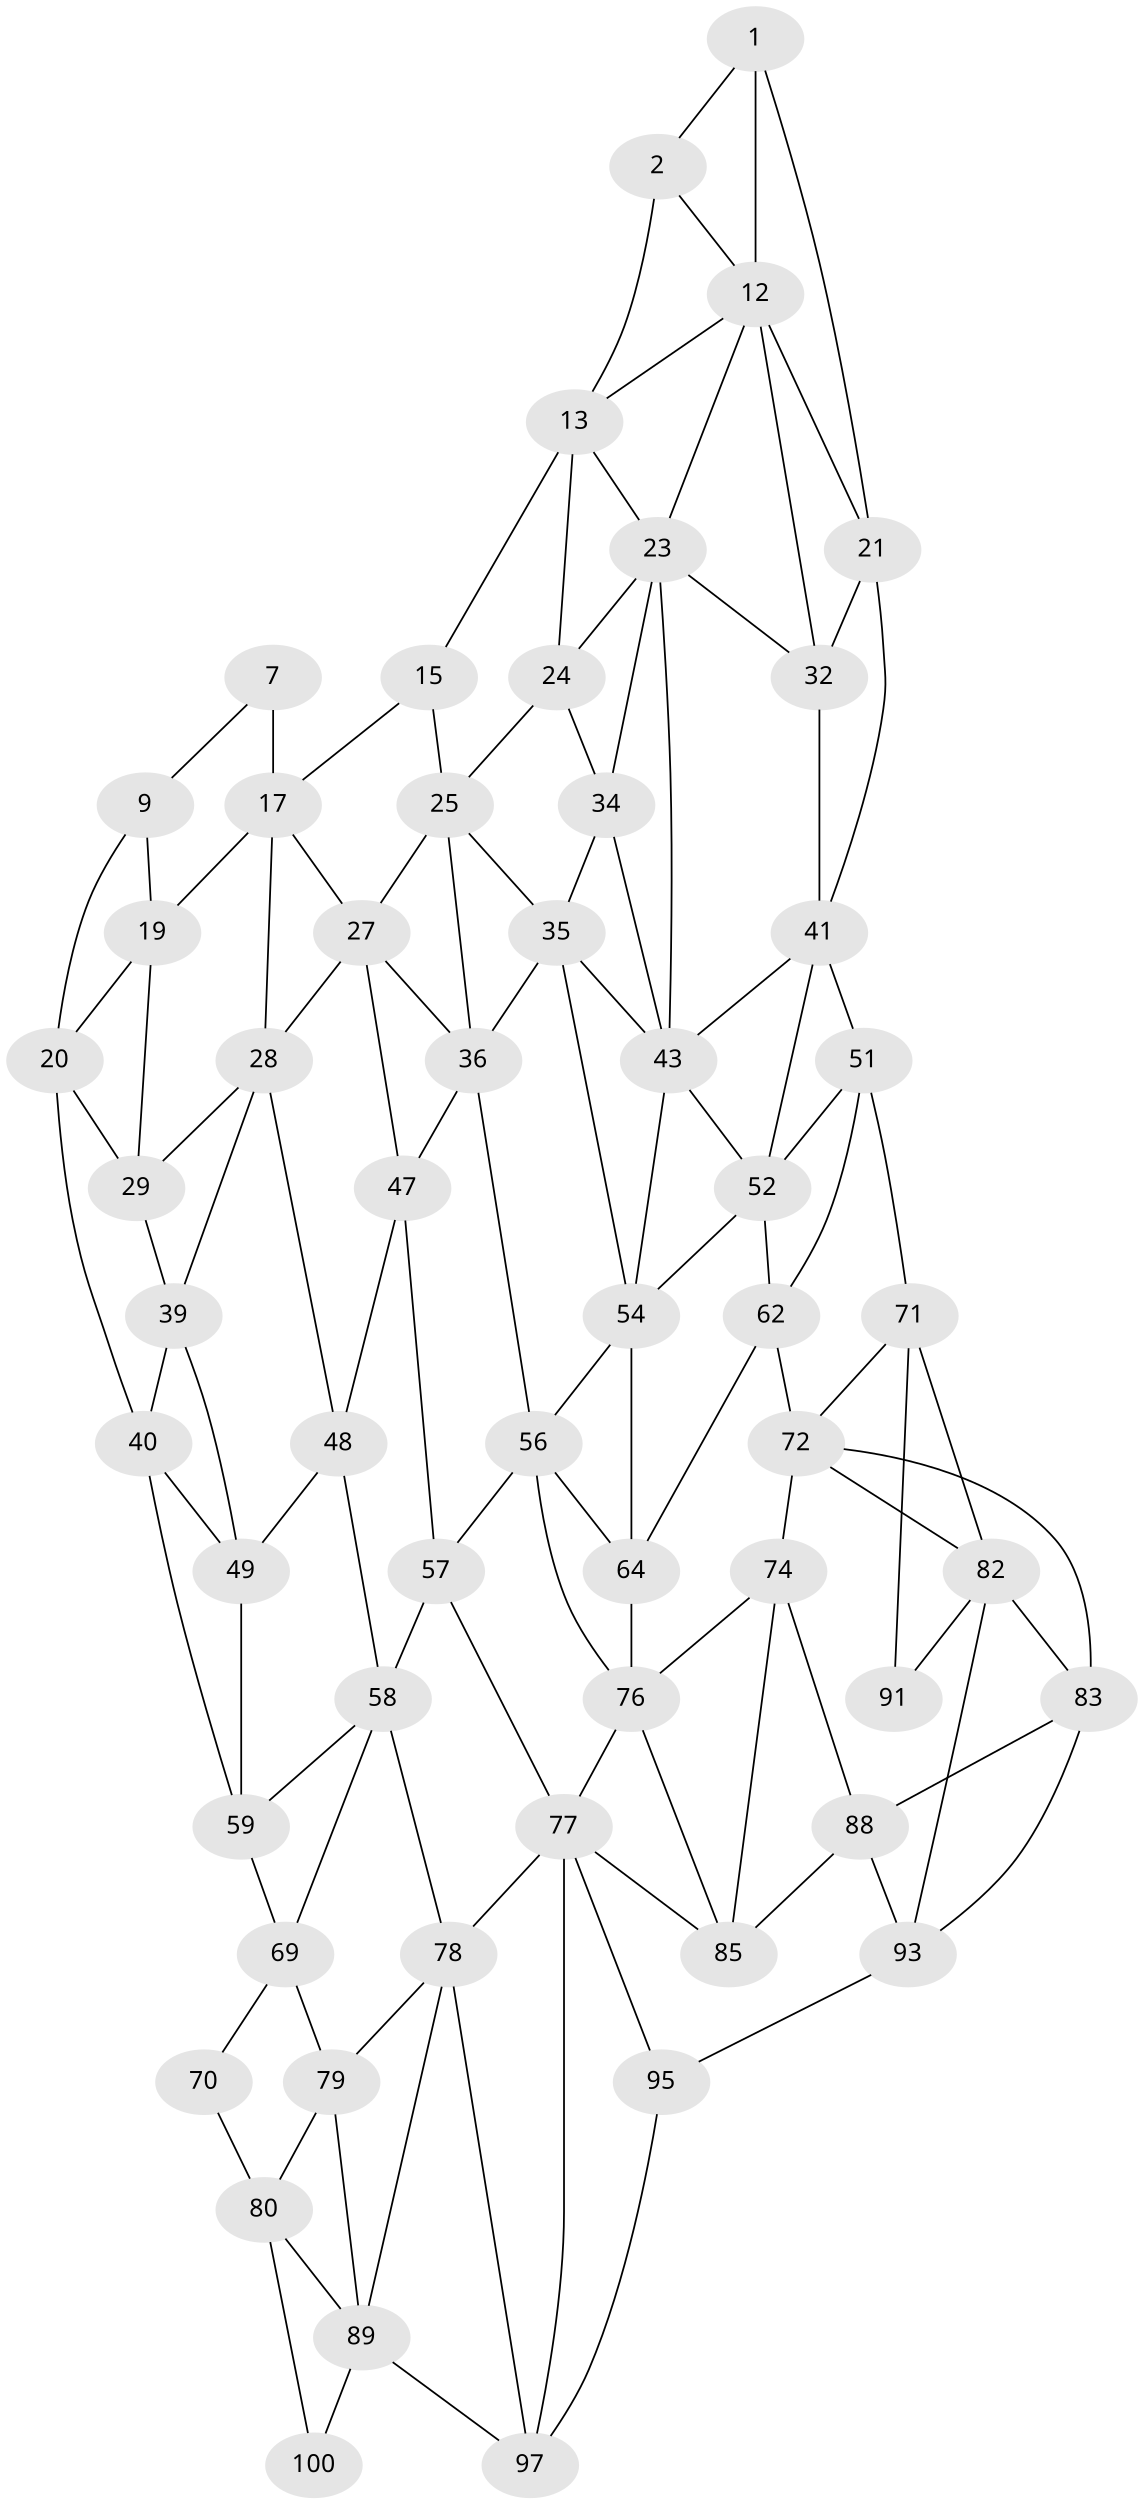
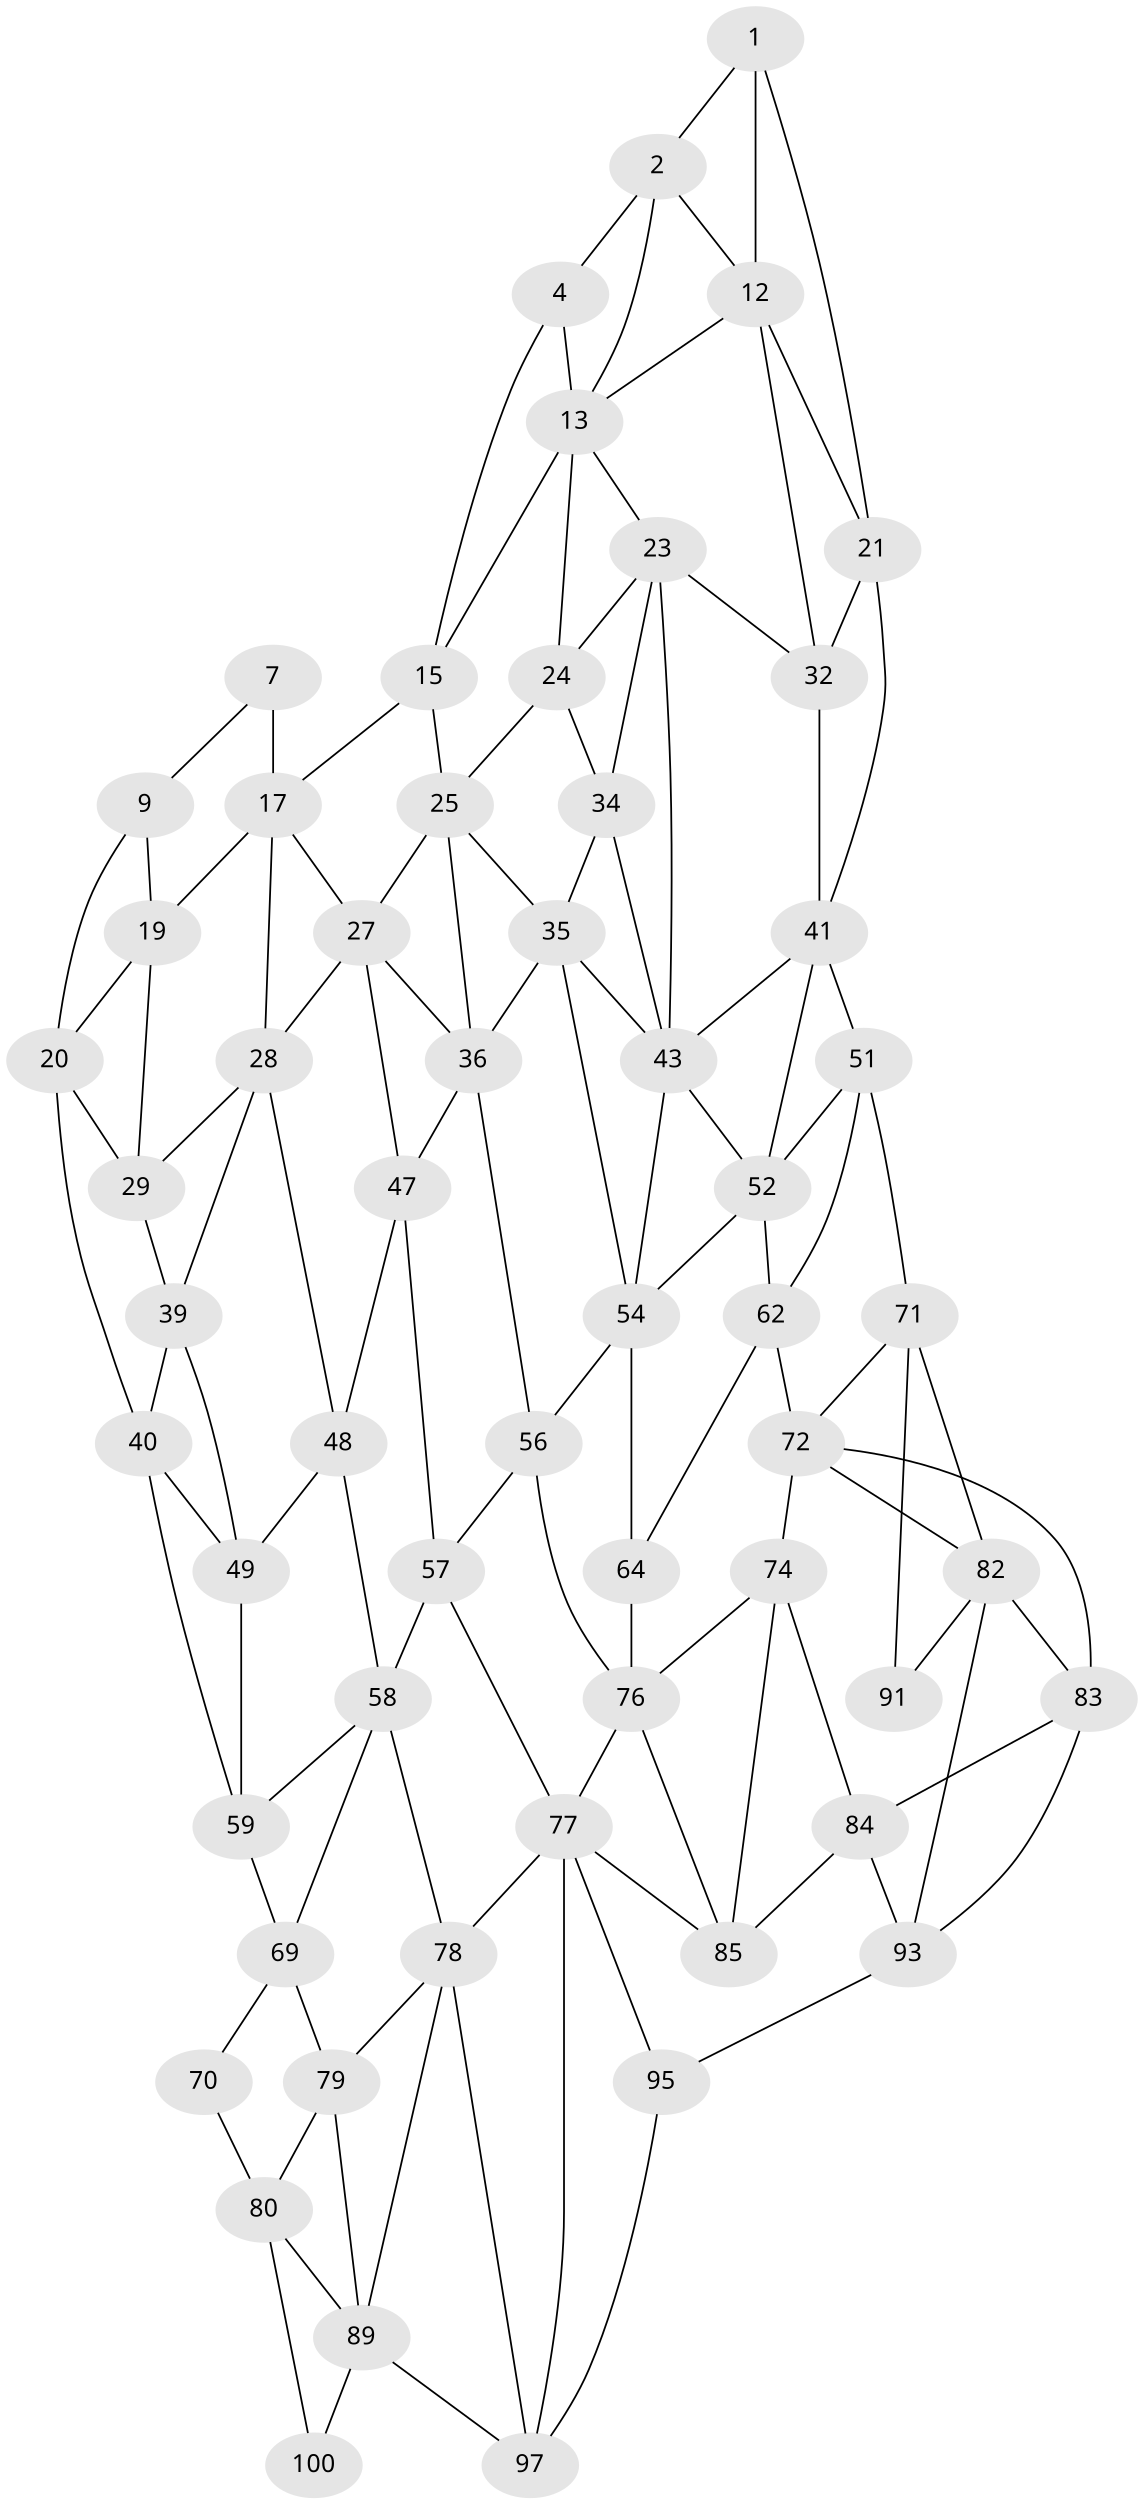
node "4": added
edge "12" -- "23": removed
edge "56" -- "64": removed
node "88": label "88" -> "84"
